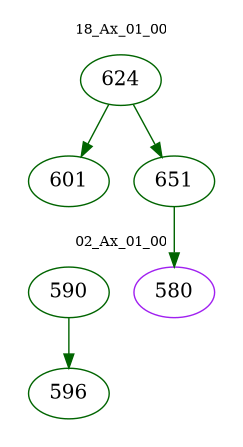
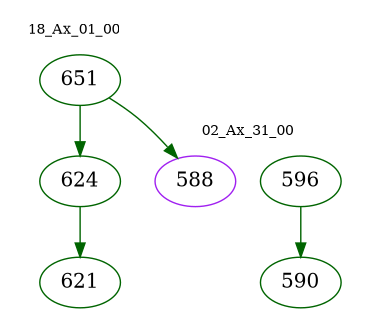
edge "624" -> "651": reversed
node "601": label "601" -> "621"
cluster "02_Ax_01_00": label "02_Ax_01_00" -> "02_Ax_31_00"
node "580": label "580" -> "588"
edge "590" -> "596": reversed
